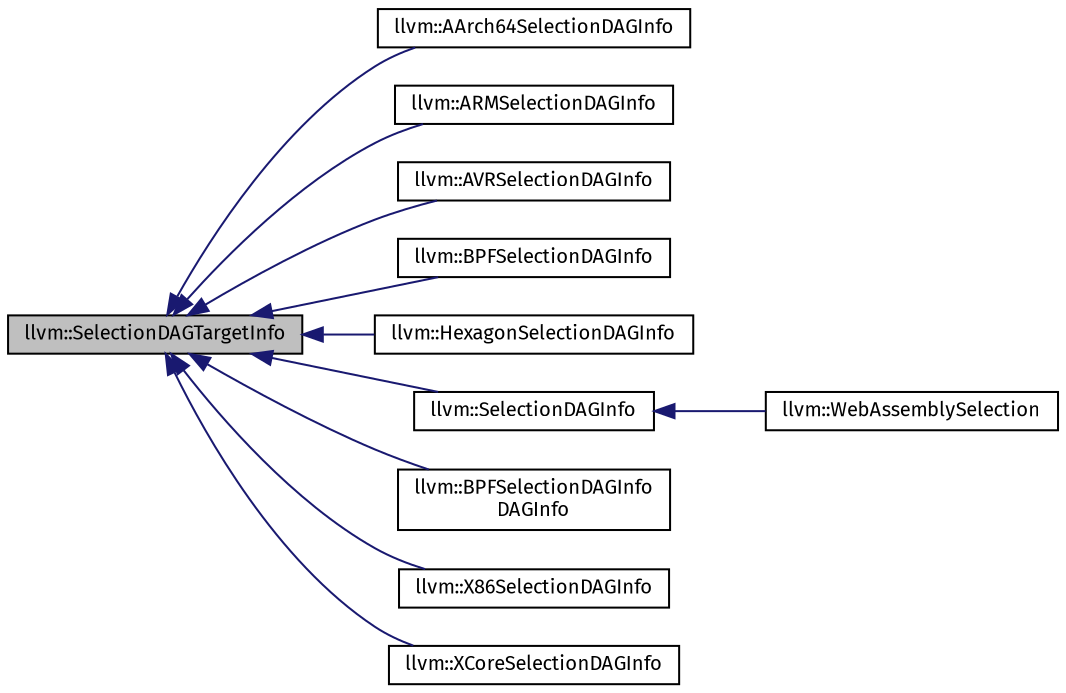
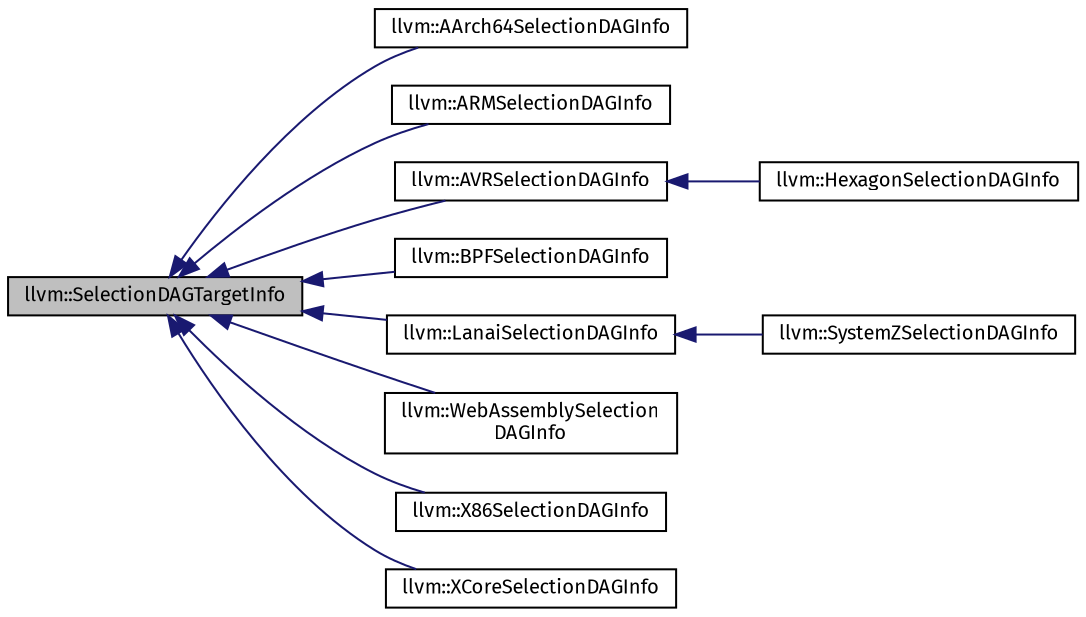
edge "llvm::HexagonSelectionDAGInfo" -> "llvm::SelectionDAGTargetInfo": now "llvm::HexagonSelectionDAGInfo" -> "llvm::AVRSelectionDAGInfo"
node "llvm::SelectionDAGInfo": label "llvm::SelectionDAGInfo" -> "llvm::LanaiSelectionDAGInfo"
node "llvm::WebAssemblySelection": label "llvm::WebAssemblySelection" -> "llvm::SystemZSelectionDAGInfo"
node "llvm::BPFSelectionDAGInfo DAGInfo": label "llvm::BPFSelectionDAGInfo DAGInfo" -> "llvm::WebAssemblySelection DAGInfo"
